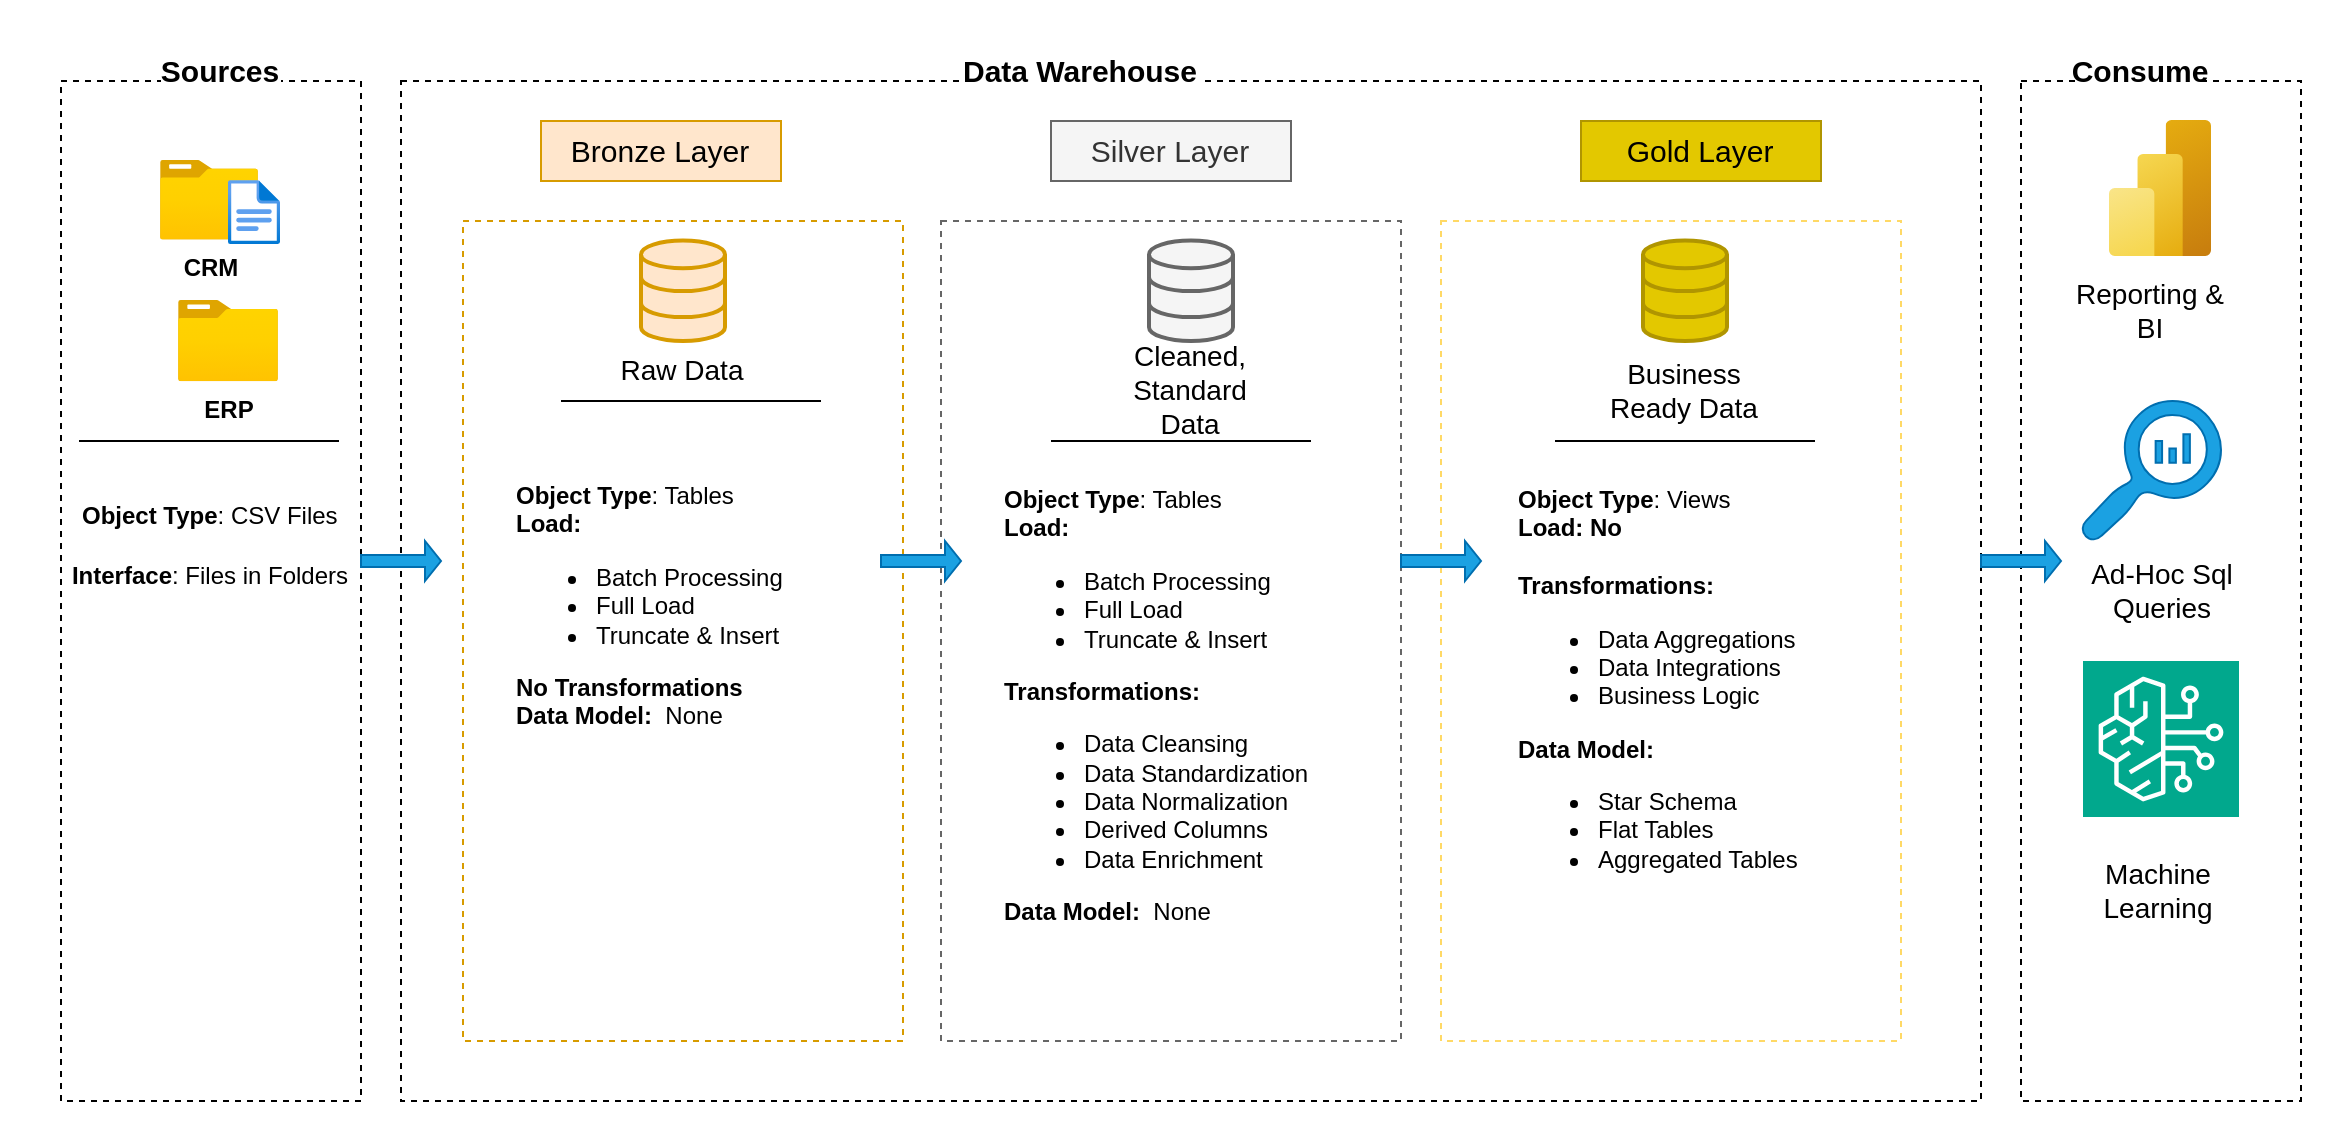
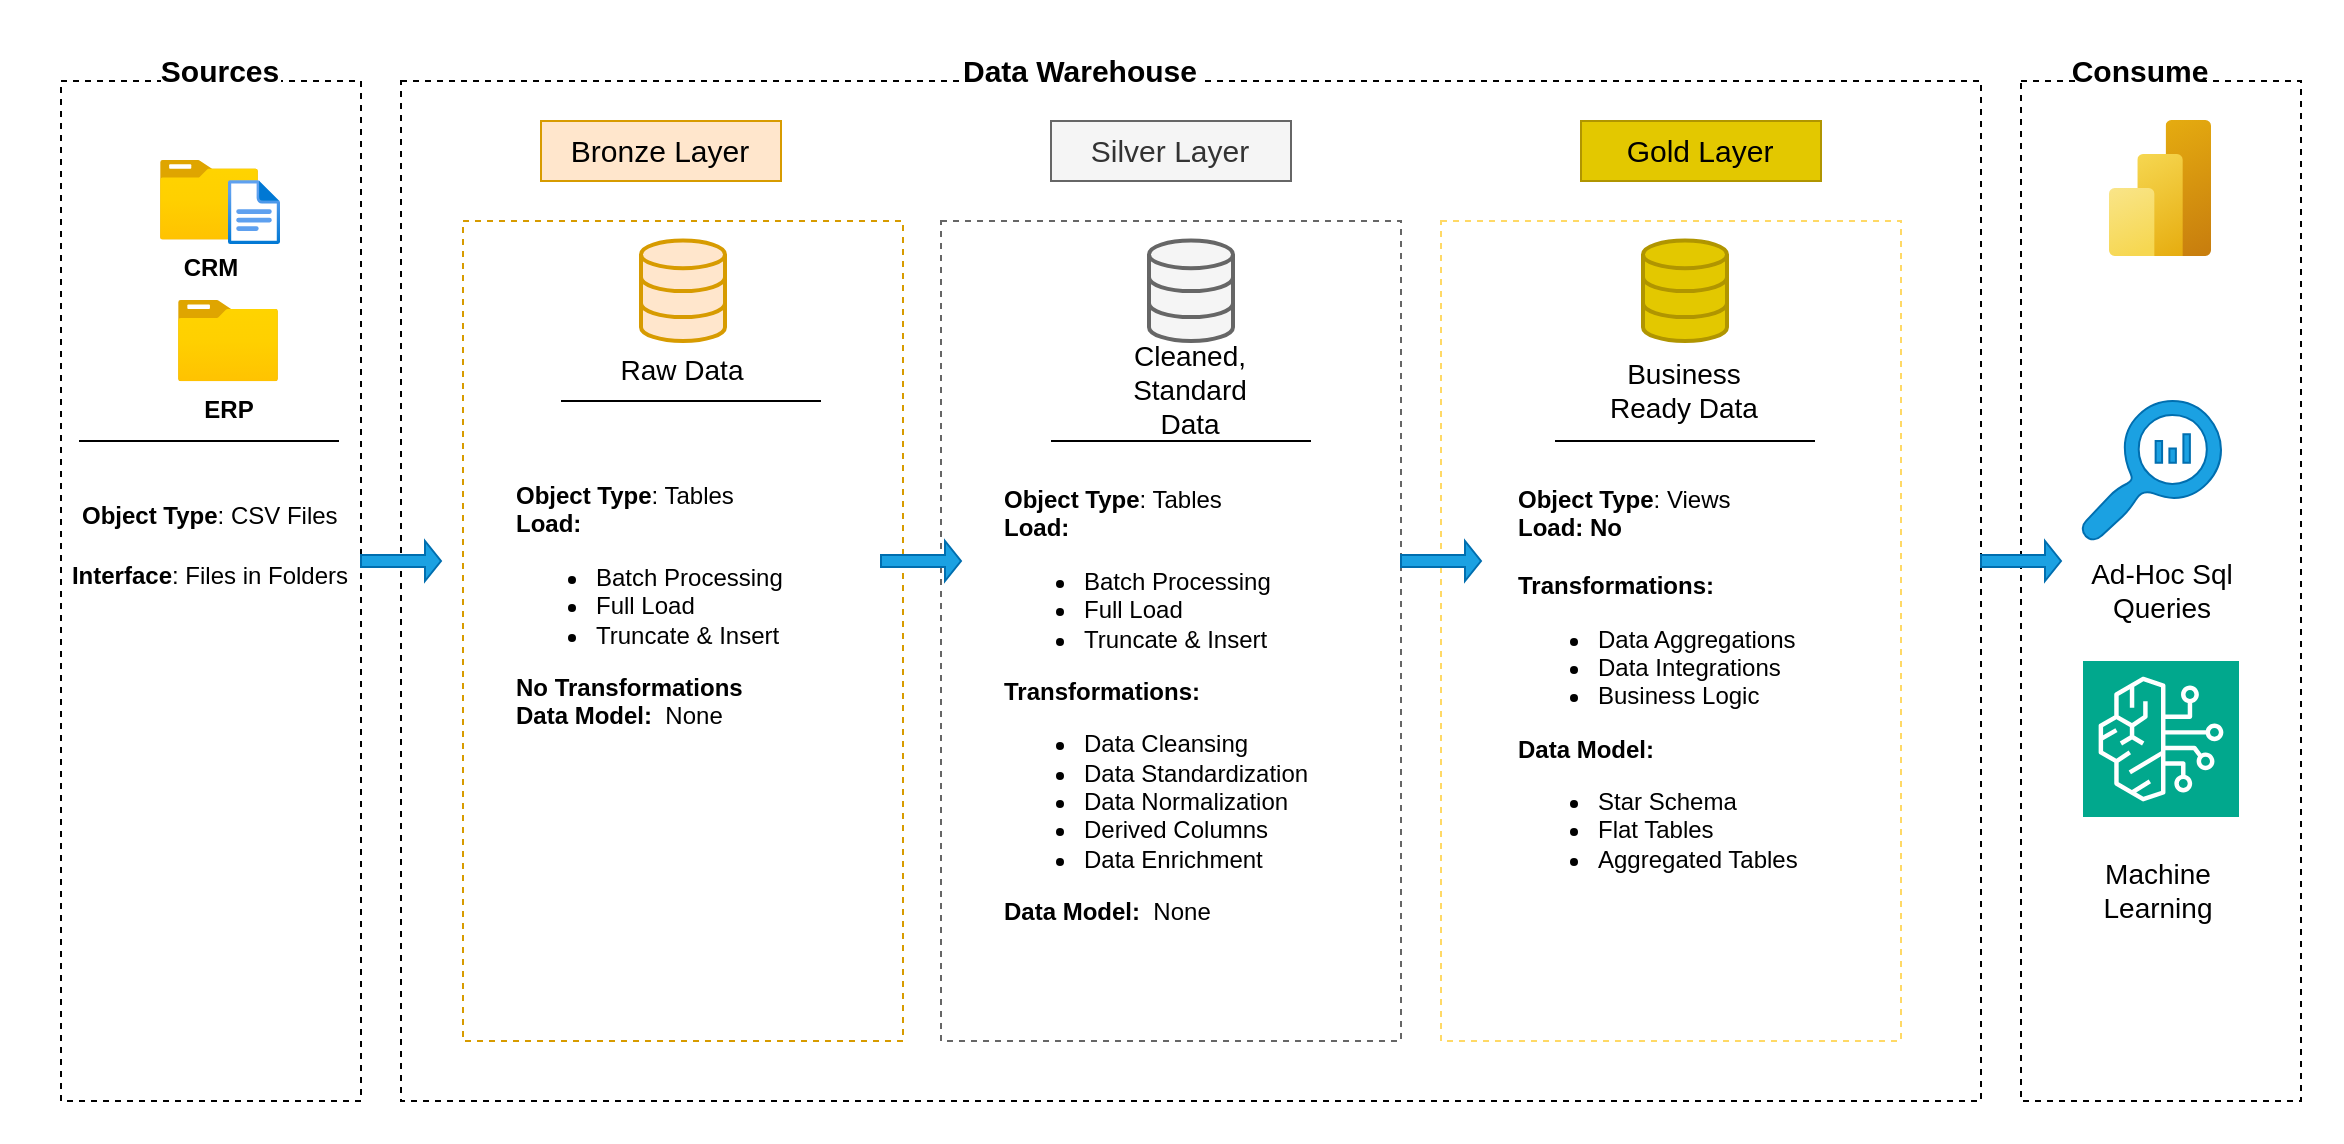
node "Reporting & BI": removed
